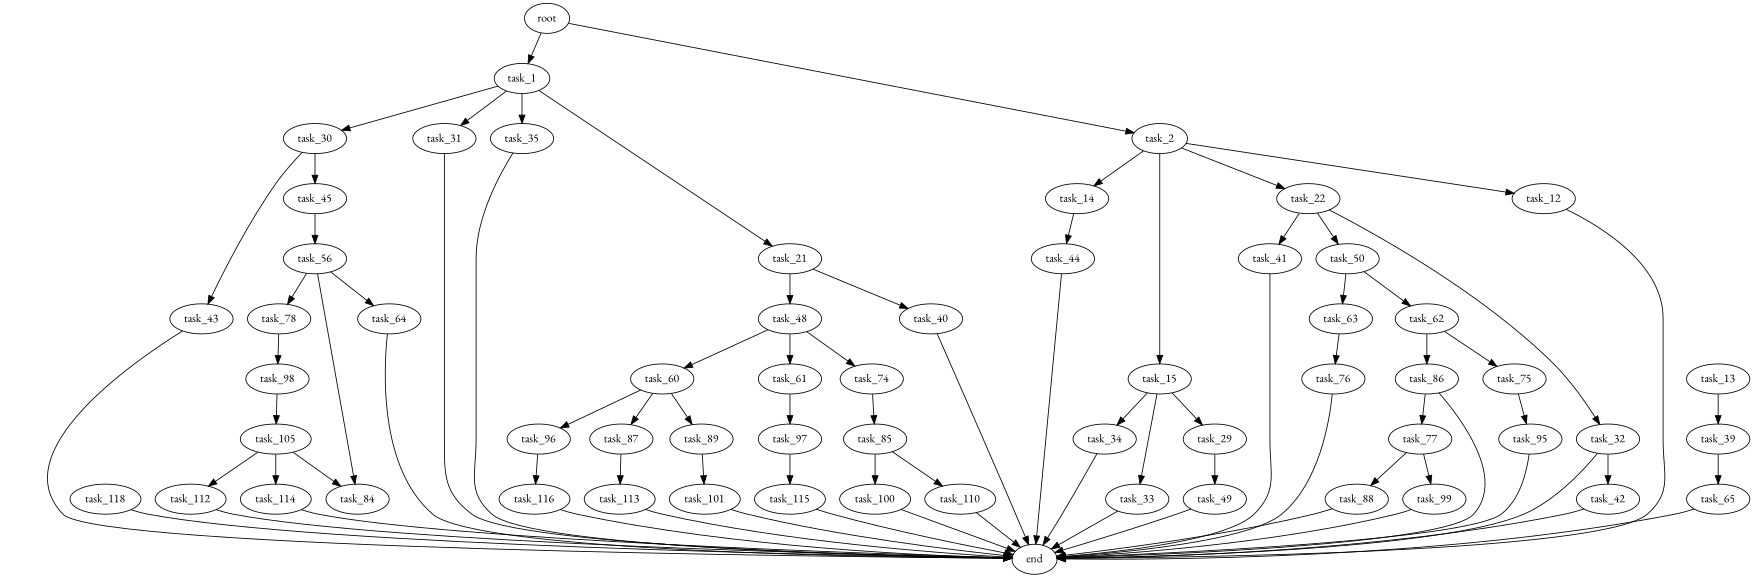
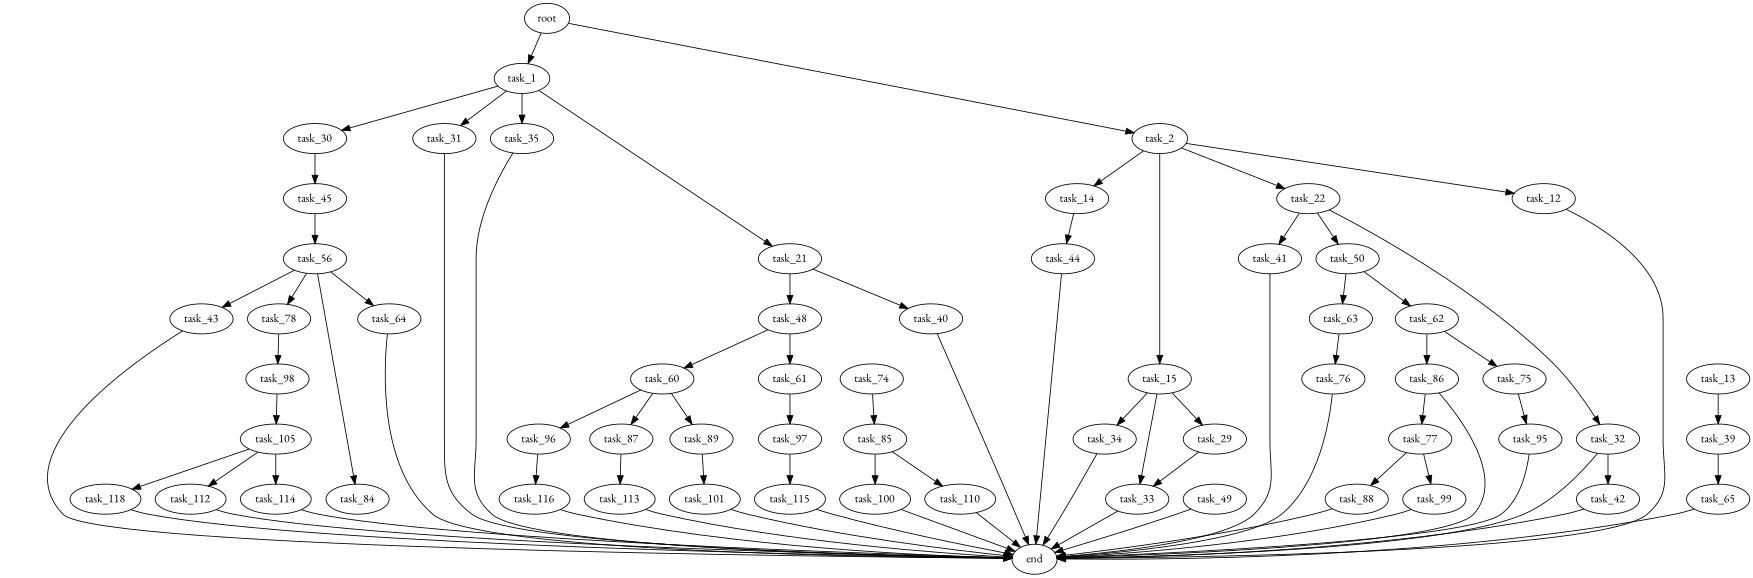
edge "task_30" -> "task_43": now "task_56" -> "task_43"
edge "task_48" -> "task_74": removed
edge "task_29" -> "task_49": now "task_29" -> "task_33"
edge "task_105" -> "task_84": now "task_105" -> "task_118"
